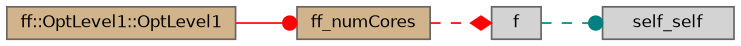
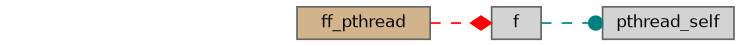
node "ff::OptLevel1::OptLevel1": removed
node "ff_numCores": label "ff_numCores" -> "ff_pthread"
node "self_self": label "self_self" -> "pthread_self"
